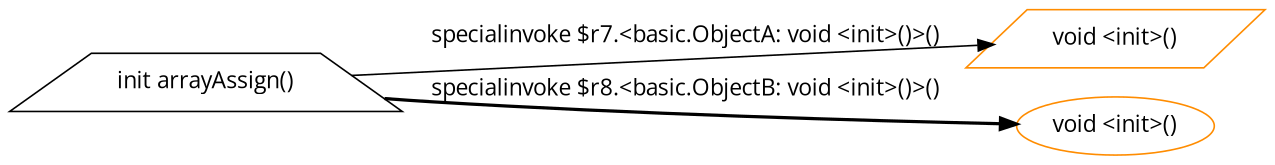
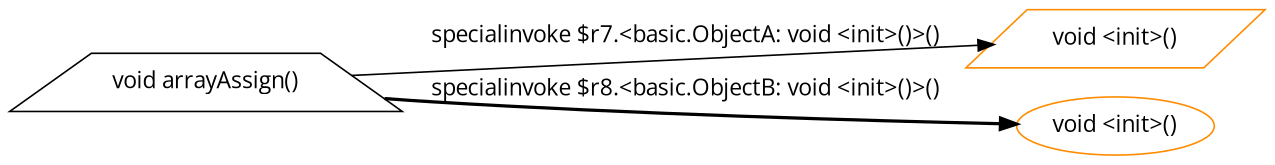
node "init arrayAssign()": label "init arrayAssign()" -> "void arrayAssign()"
